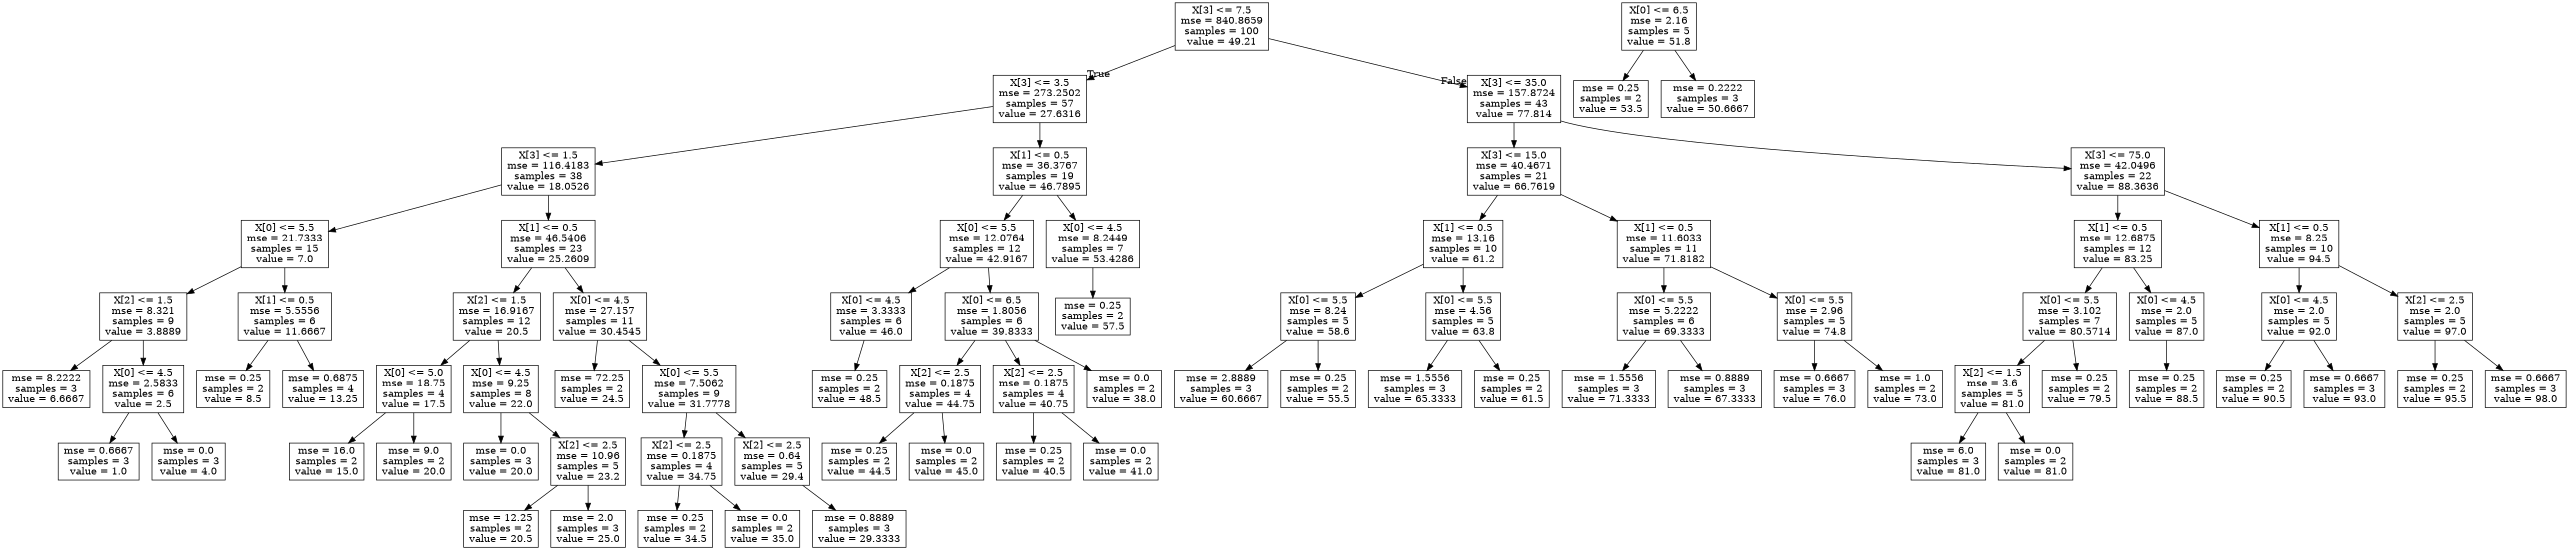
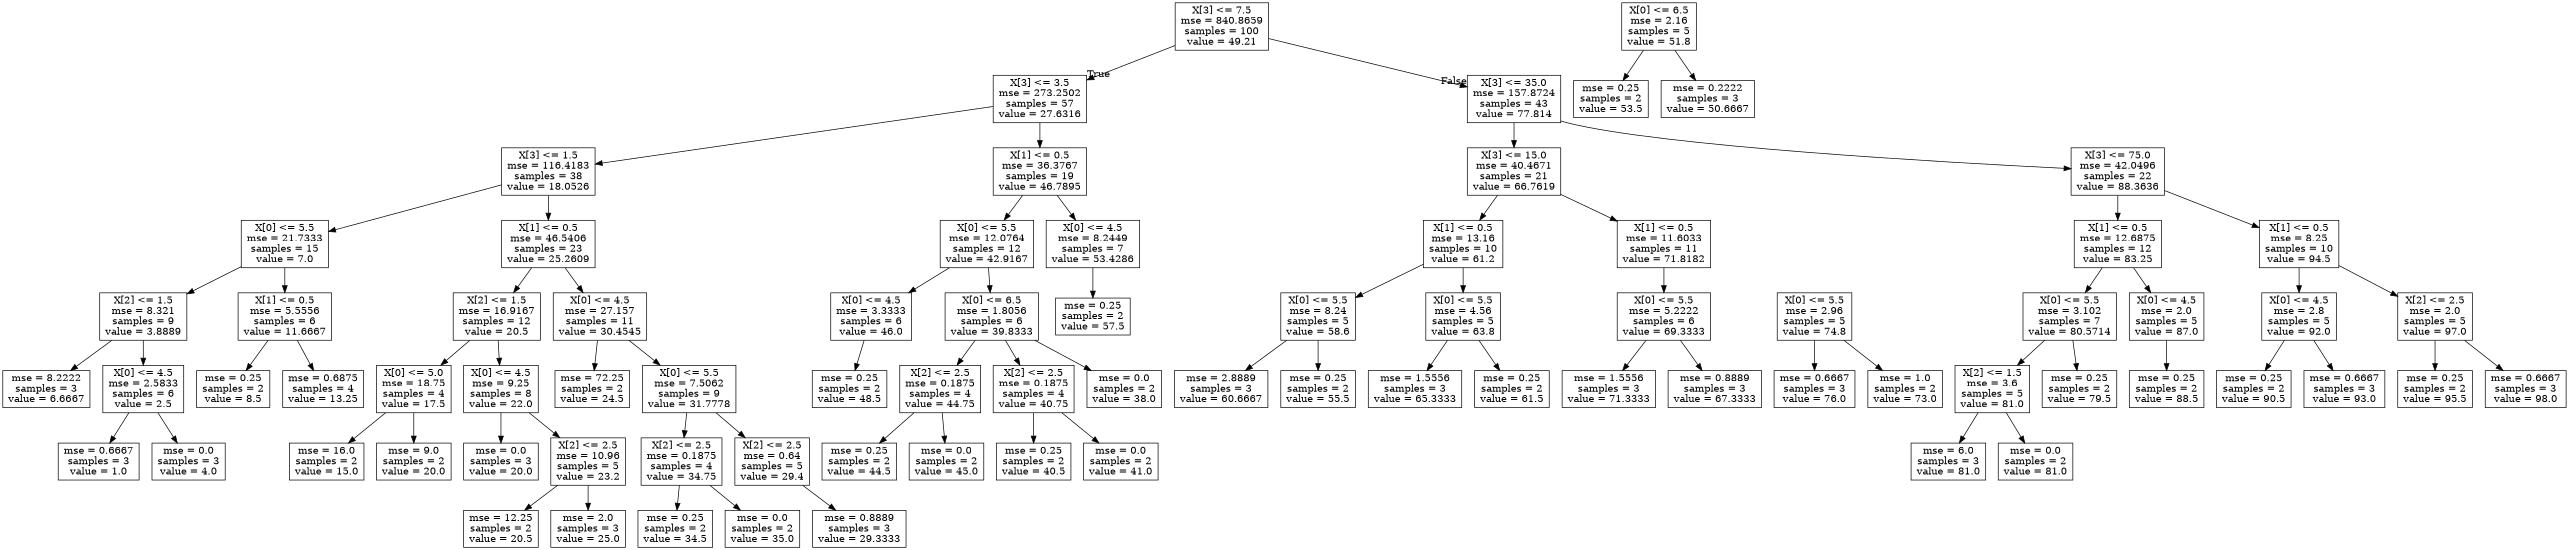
edge "X[1] <= 0.5 mse = 11.6033 samples = 11 value = 71.8182" -> "X[0] <= 5.5 mse = 2.96 samples = 5 value = 74.8": removed
node "X[0] <= 4.5 mse = 2.0 samples = 5 value = 92.0": label "X[0] <= 4.5 mse = 2.0 samples = 5 value = 92.0" -> "X[0] <= 4.5 mse = 2.8 samples = 5 value = 92.0"
